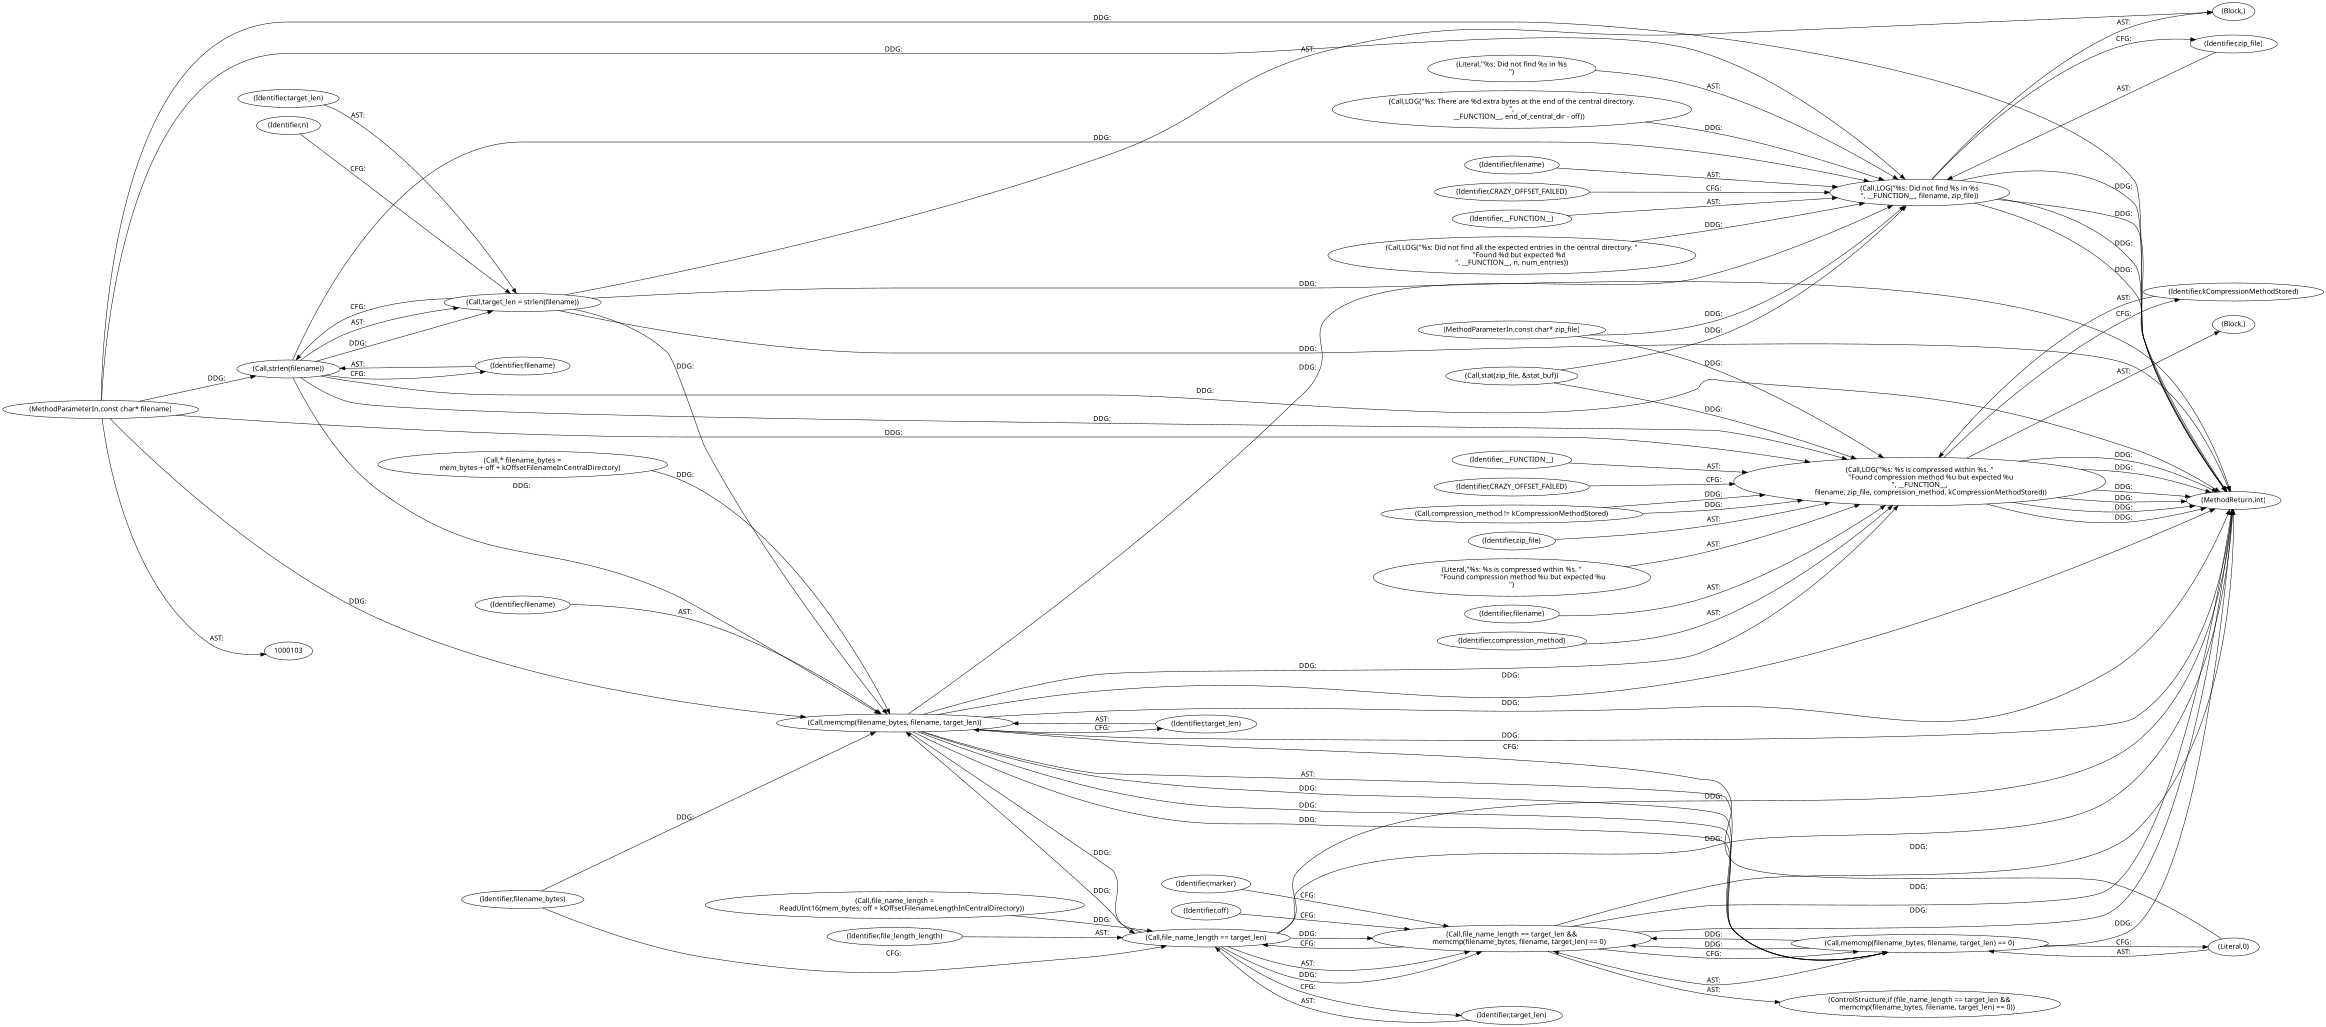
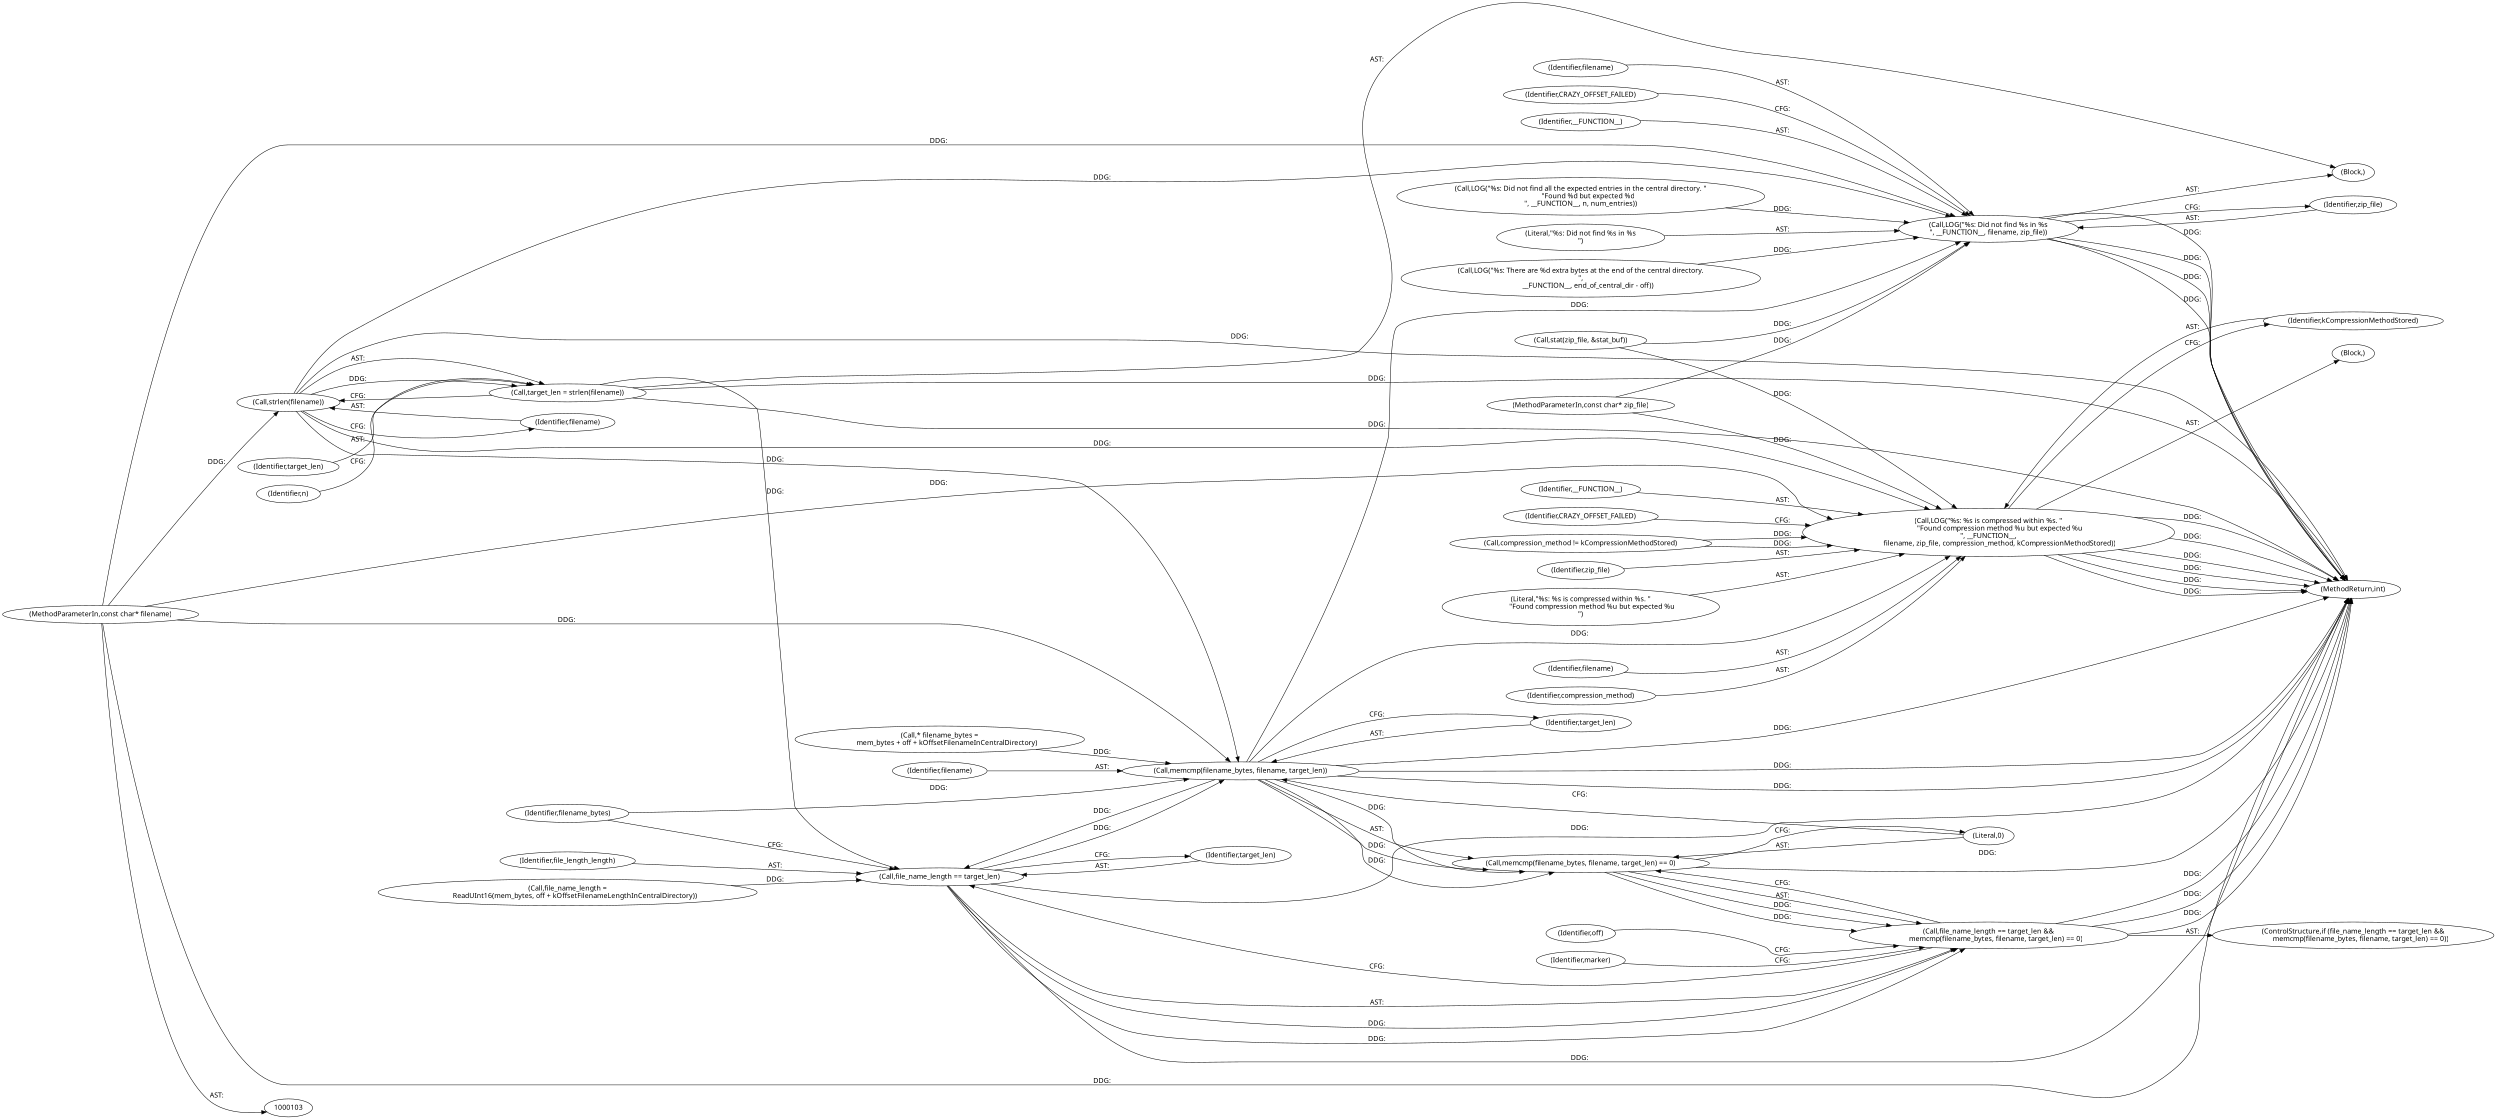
edge "(Call,target_len = strlen(filename))" -> "(Call,memcmp(filename_bytes, filename, target_len))": now "(Call,target_len = strlen(filename))" -> "(Call,file_name_length == target_len)"
